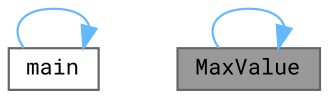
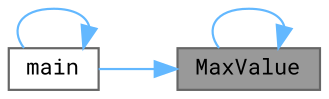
edge "main" -> "MaxValue": added
